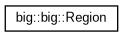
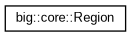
node "big::big::Region": label "big::big::Region" -> "big::core::Region"
